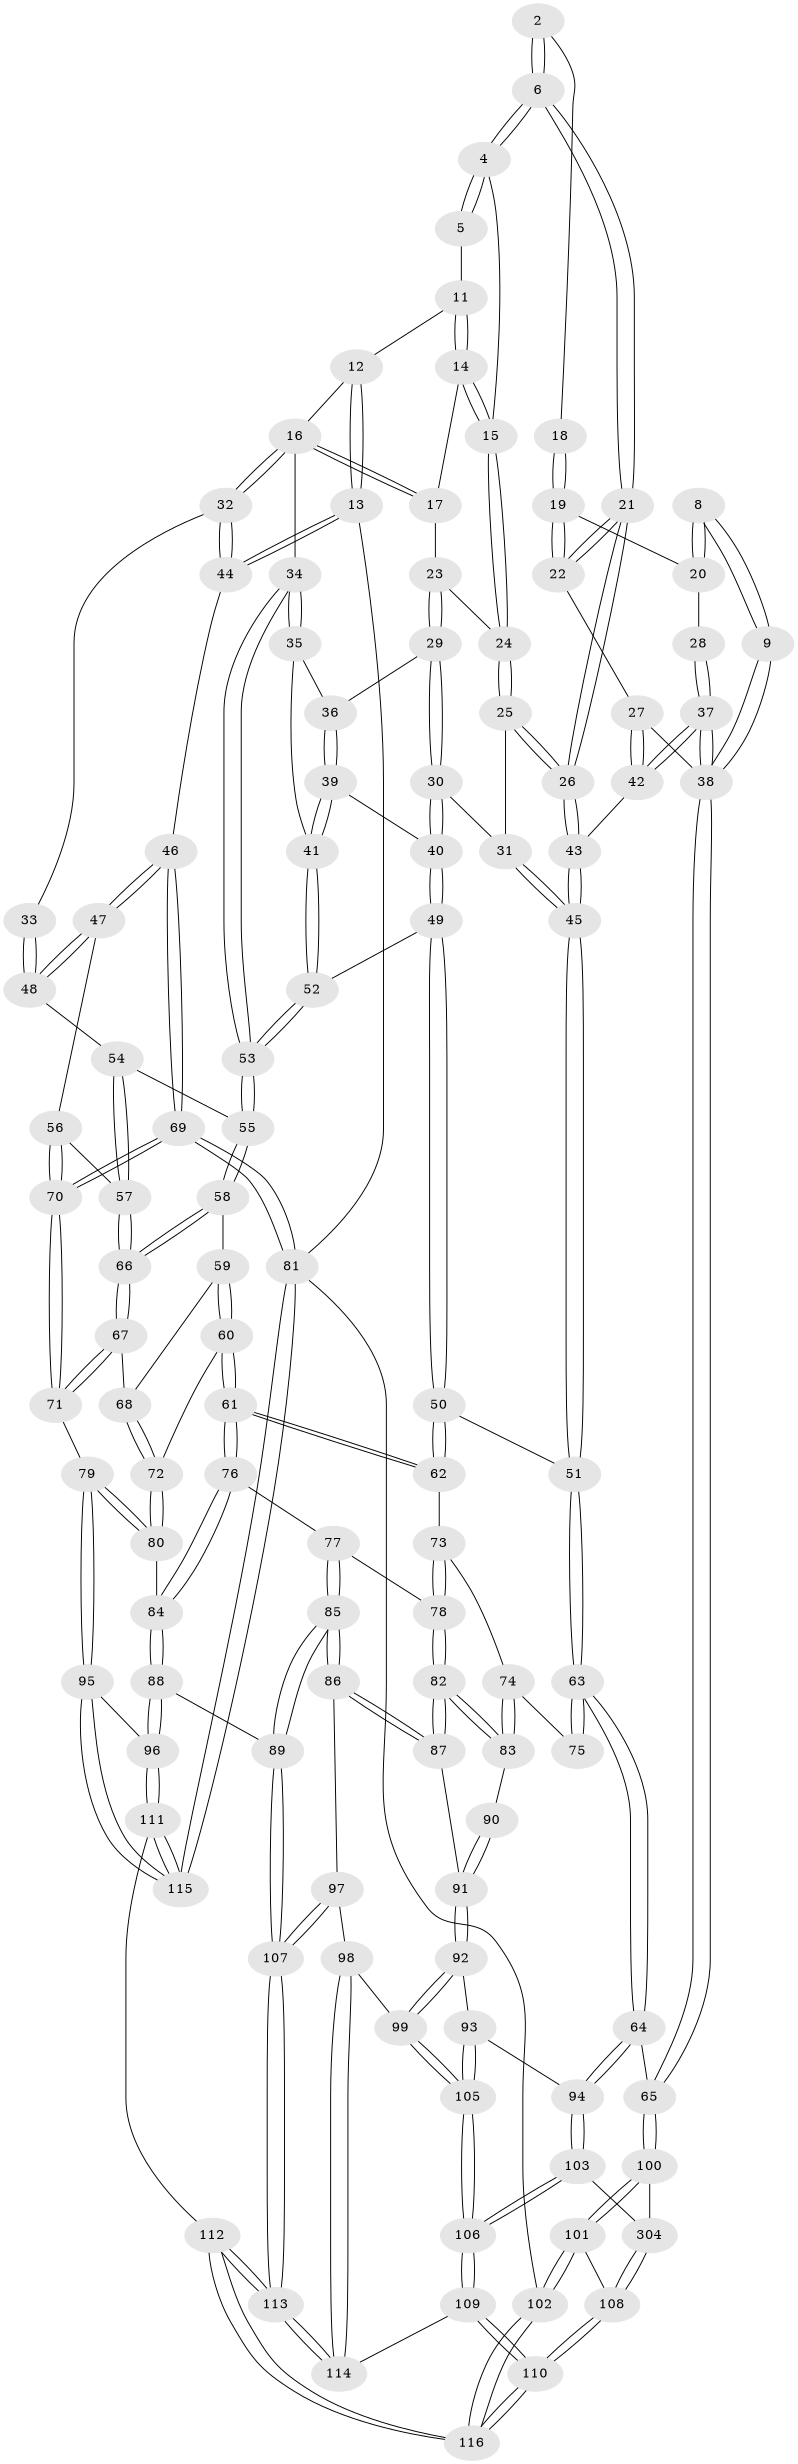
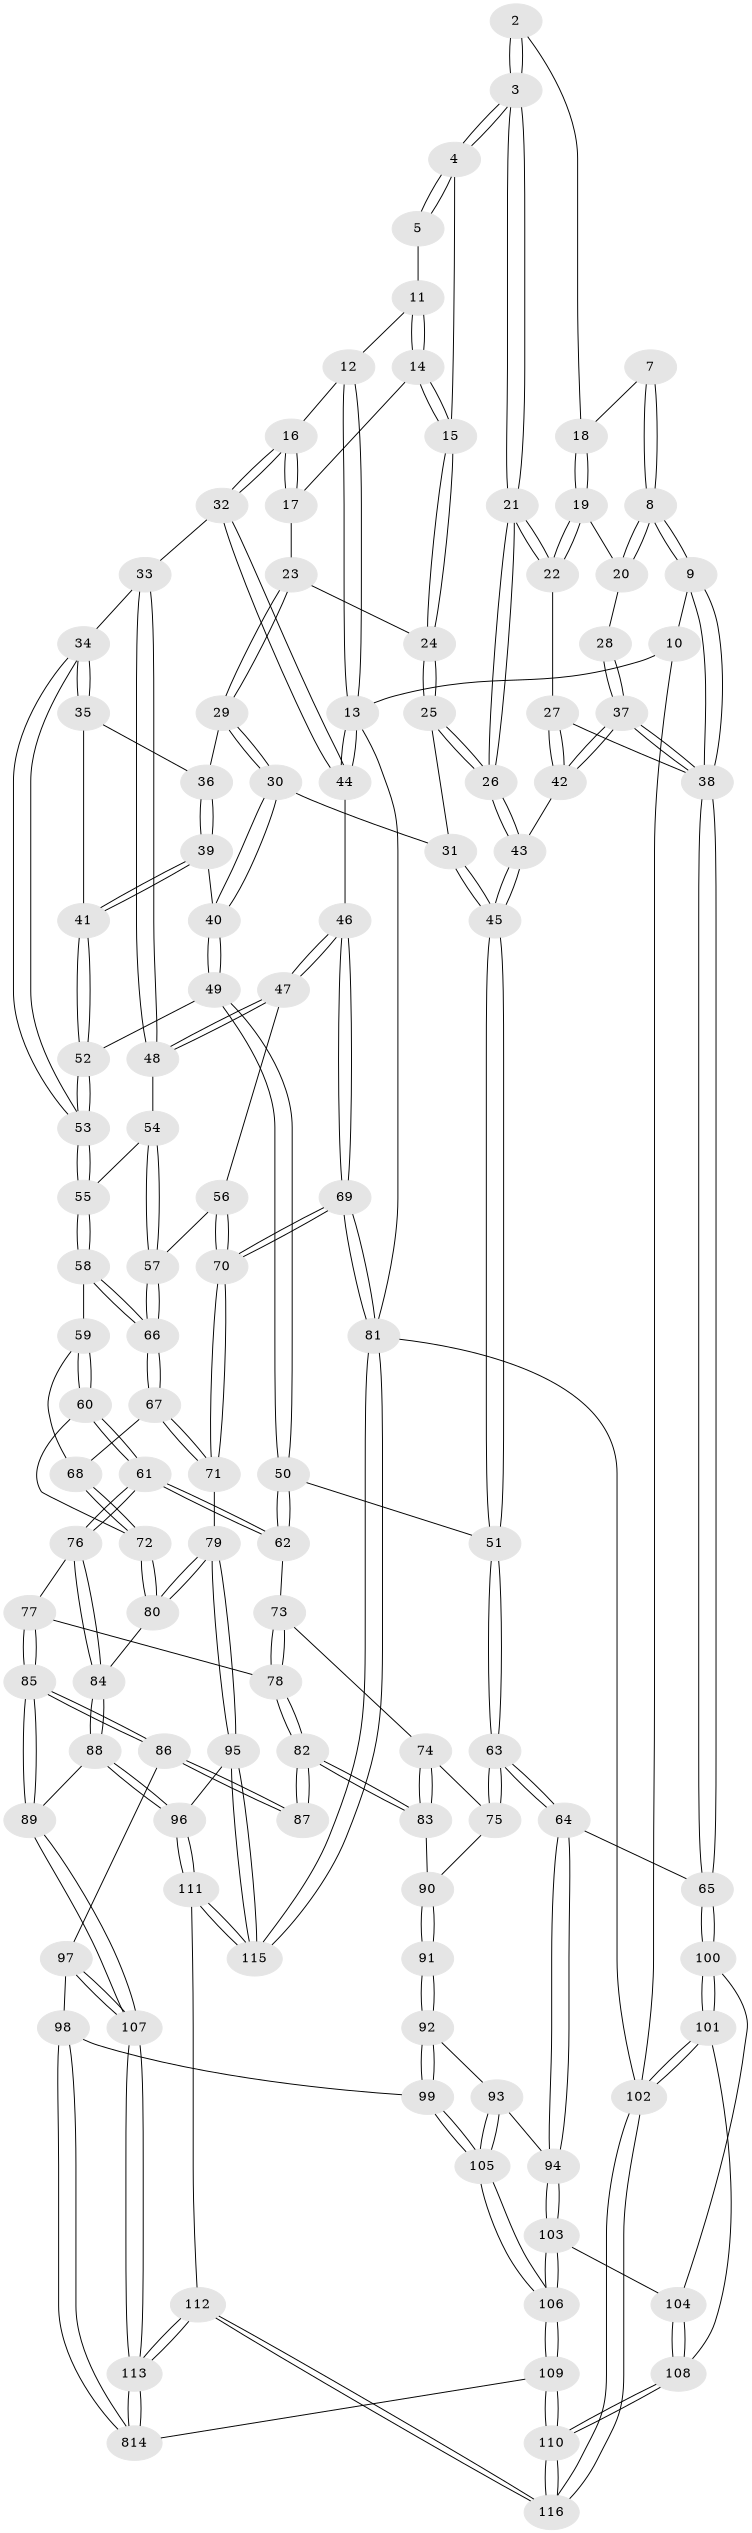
node "6": label "6" -> "3"
node "7": added
edge "16" -- "34": now "33" -- "34"
node "10": added
edge "87" -- "91": removed
edge "75" -- "90": added
node "304": label "304" -> "104"
node "114": label "114" -> "814"
